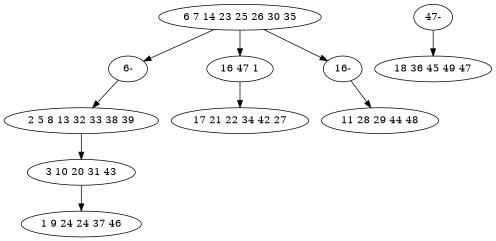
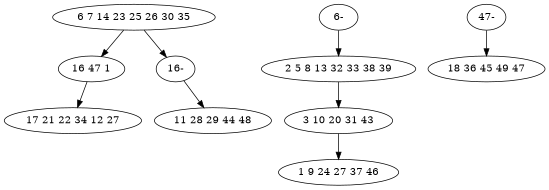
edge "6 7 14 23 25 26 30 35" -> "6-": removed
node "17 21 22 34 42 27": label "17 21 22 34 42 27" -> "17 21 22 34 12 27"
node "1 9 24 24 37 46": label "1 9 24 24 37 46" -> "1 9 24 27 37 46"
